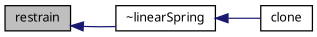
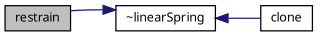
edge "~linearSpring" -> "restrain": reversed
